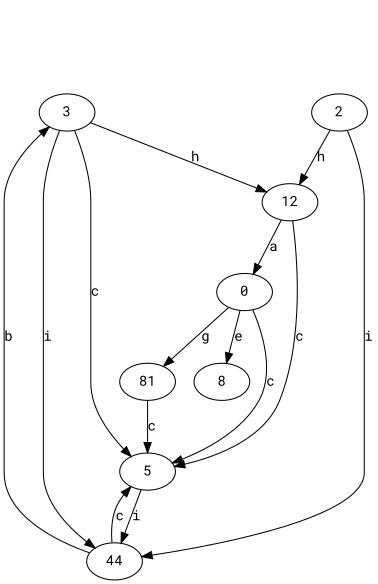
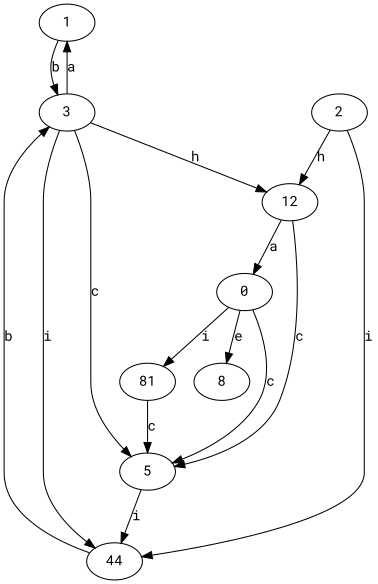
node "1": added
edge "0" -> "81": label "g" -> "i"
edge "44" -> "5": removed, label "c"
